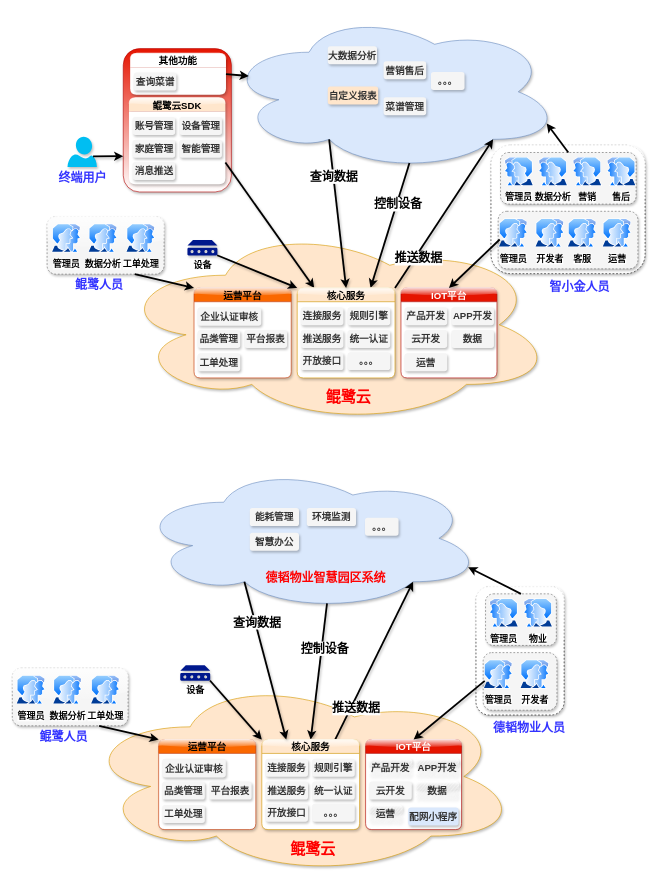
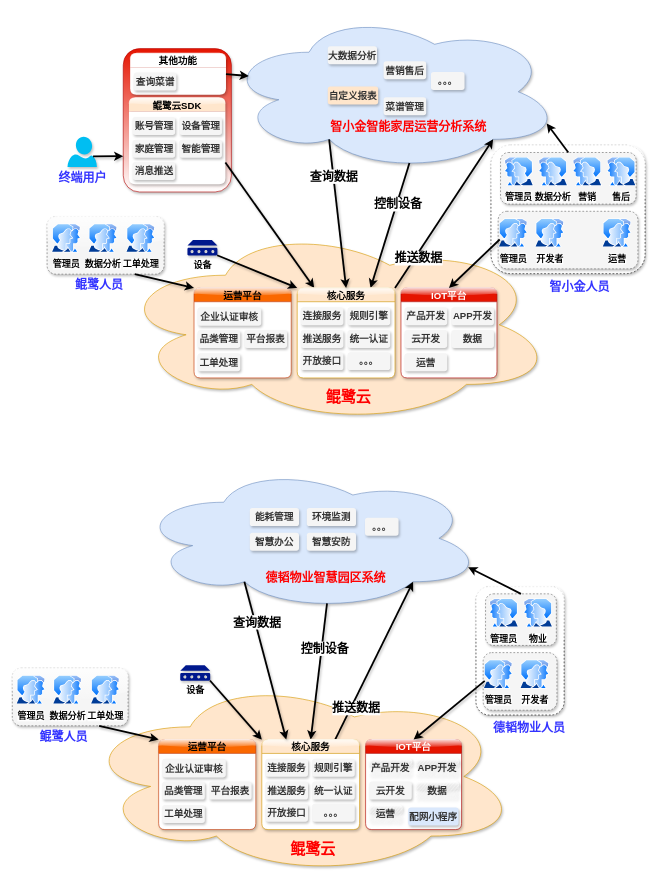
node "智小金智能家居运营分析系统": added
node "客服": removed
node "智慧安防": added
